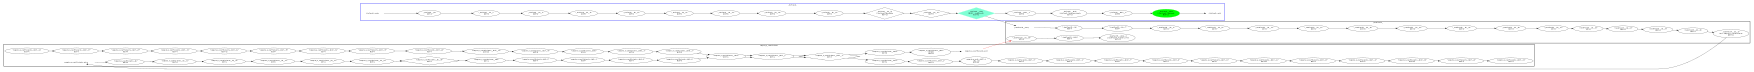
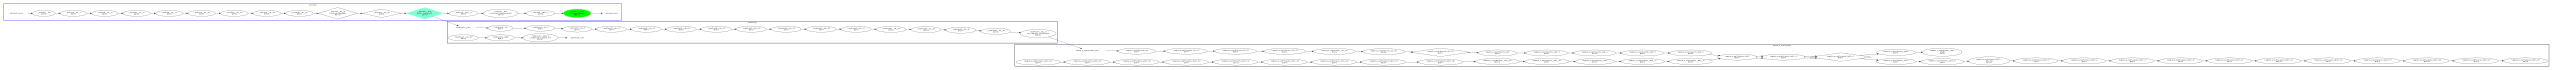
edge "_thrFunc0___bb14 (_thrFunc0_)taskwait WCET=13" -> "_thrFunc0__exit": color black -> blue
edge "_thrFunc0___bb11 CREATE _taskFunc39_ WCET=13" -> "_taskFunc39__entry": color black -> blue
node "_taskFunc39__exit": added
node "compute_w_coefficients_exit": removed
node "compute_w_exit__bb17__4 CALL cos WCET=13": label "compute_w_exit__bb17__4 CALL cos WCET=13" -> "compute_w_coefficients__bb17__4 CALL cos WCET=13"
edge "_taskFunc39___bb__27 CALL compute_w_coefficients WCET=21" -> "compute_w_coefficients_entry": color black -> blue
